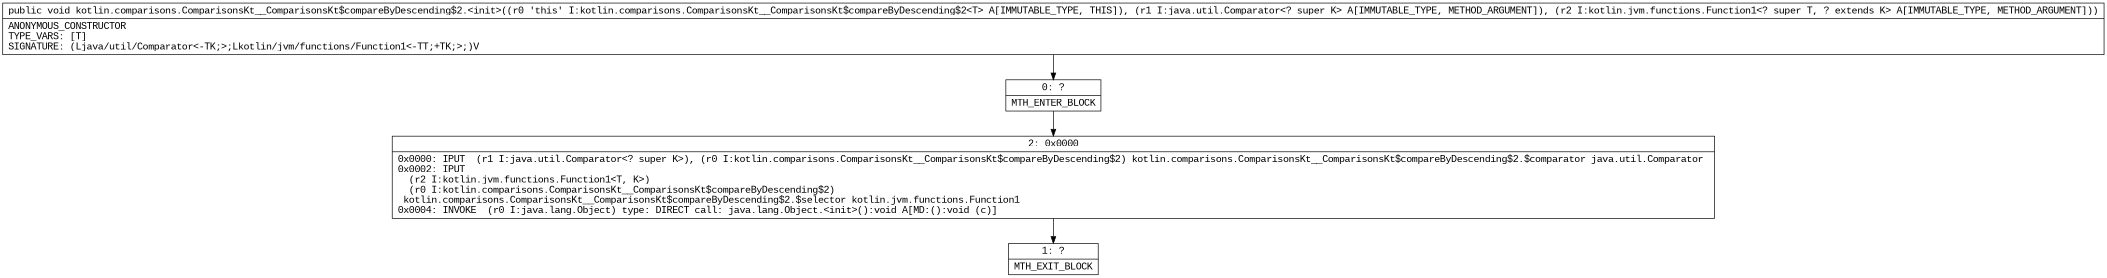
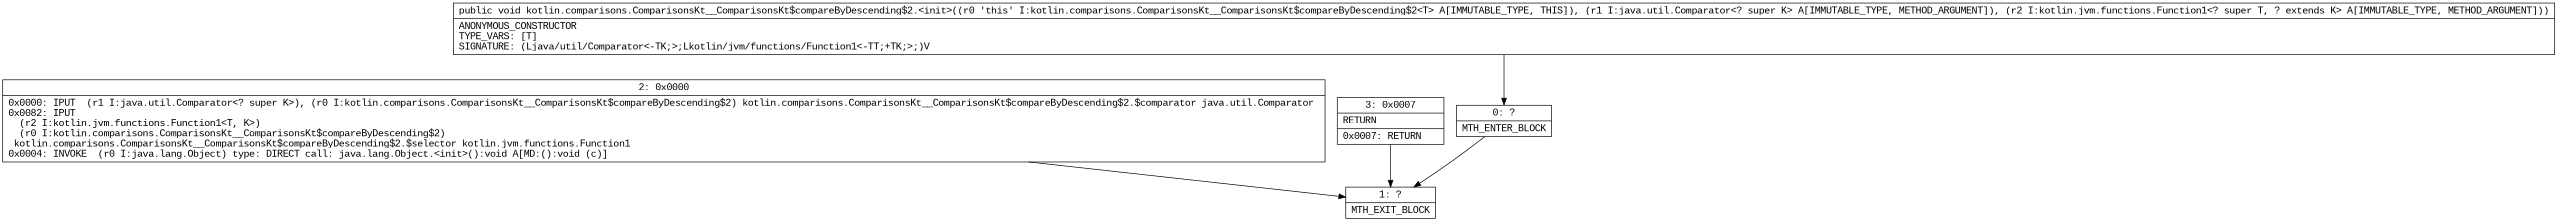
edge "0: ?" -> "2: 0x0000": now "0: ?" -> "1: ?"
node "3: 0x0007": added
node "2: 0x0000": text "0x0002: IPUT" -> "0x0082: IPUT"
